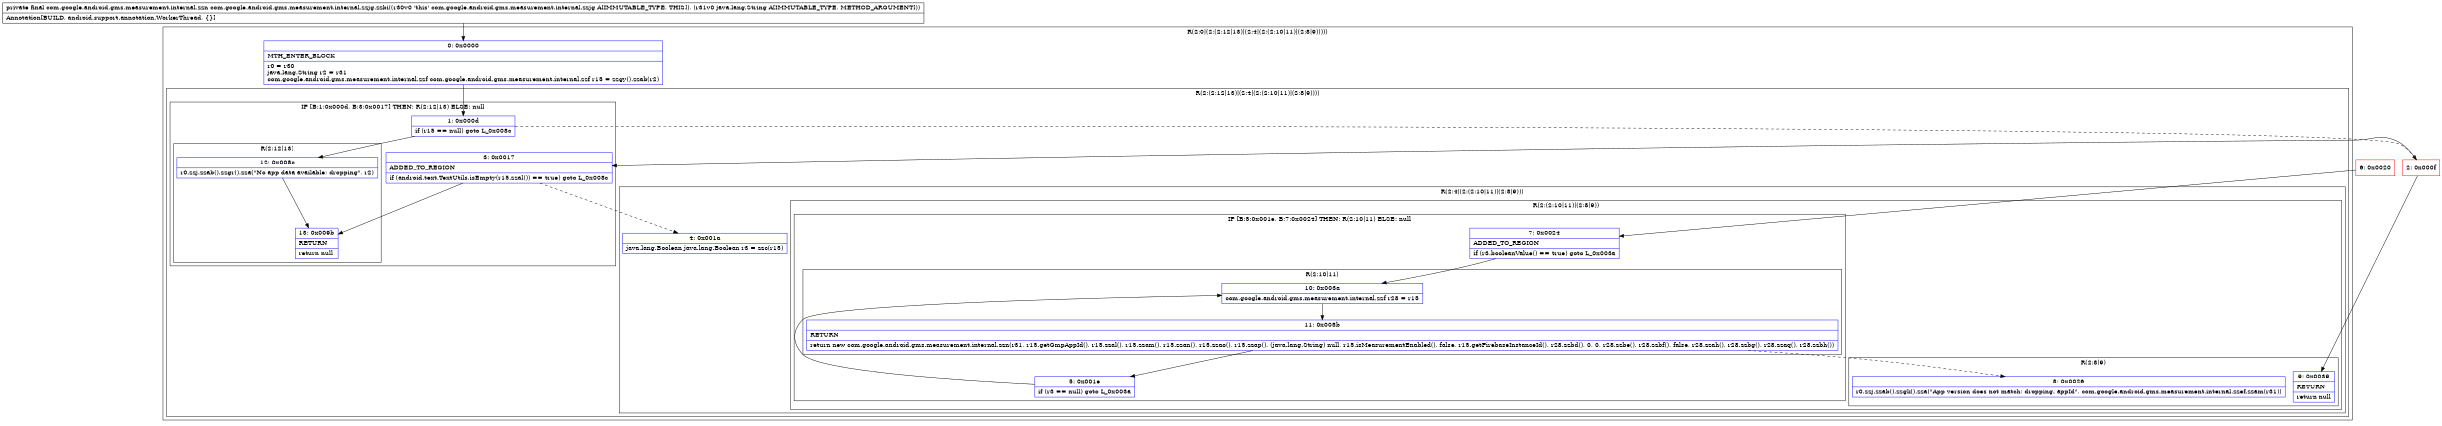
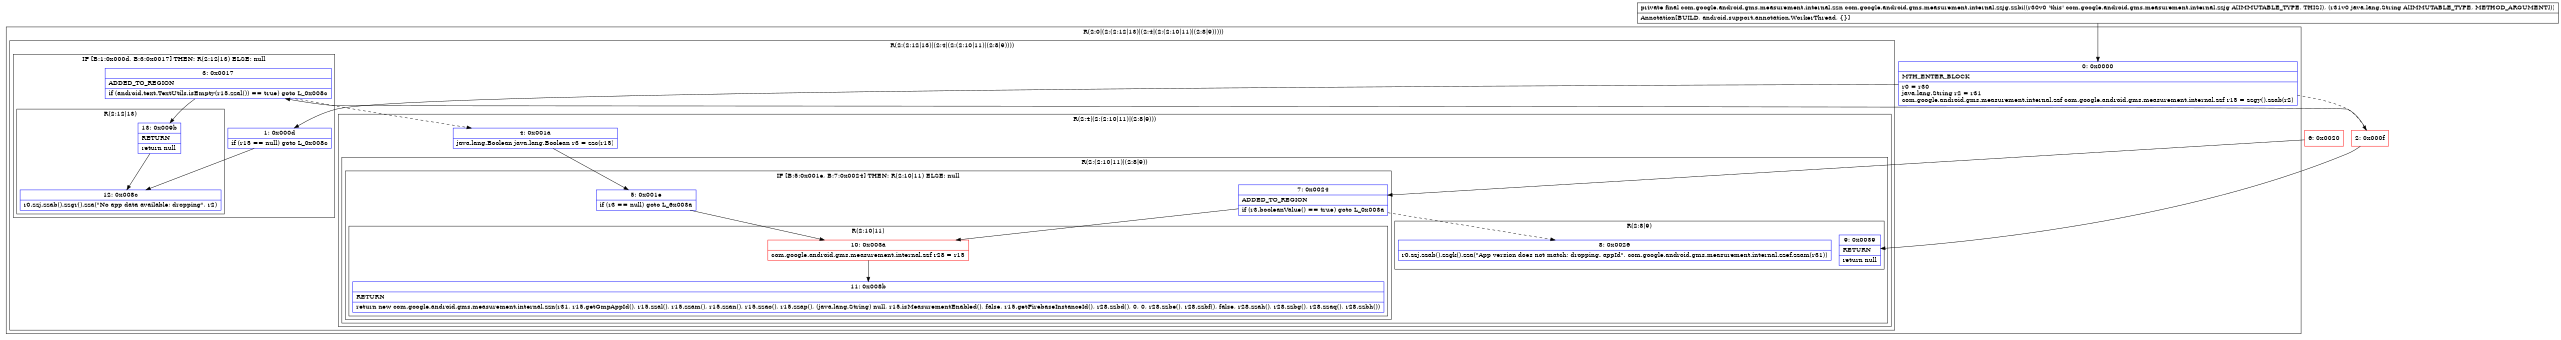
edge "1: 0x000d" -> "2: 0x000f": now "0: 0x0000" -> "2: 0x000f"
edge "12: 0x008c" -> "13: 0x009b": reversed
node "10: 0x003a": color blue -> red
edge "11: 0x008b" -> "8: 0x0026": now "7: 0x0024" -> "8: 0x0026"
edge "11: 0x008b" -> "5: 0x001e": now "4: 0x001a" -> "5: 0x001e"
node "5: 0x001e": text "if (r3 == null) goto L_0x003a" -> "if (r3 == null) goto L_6x003a"
